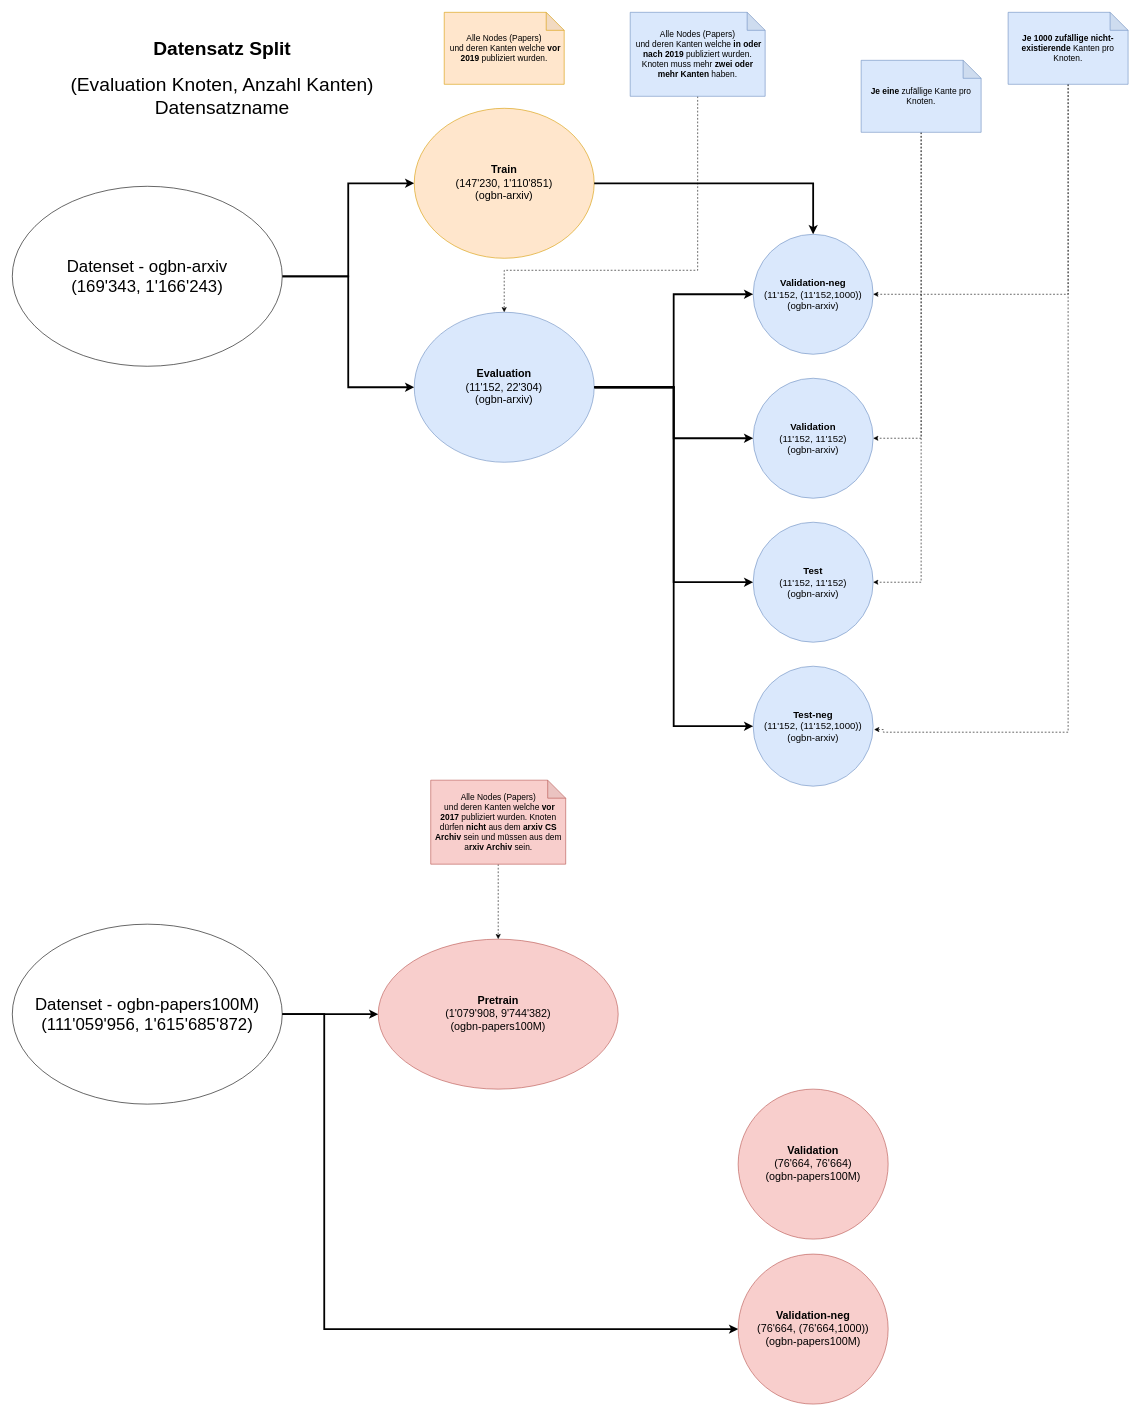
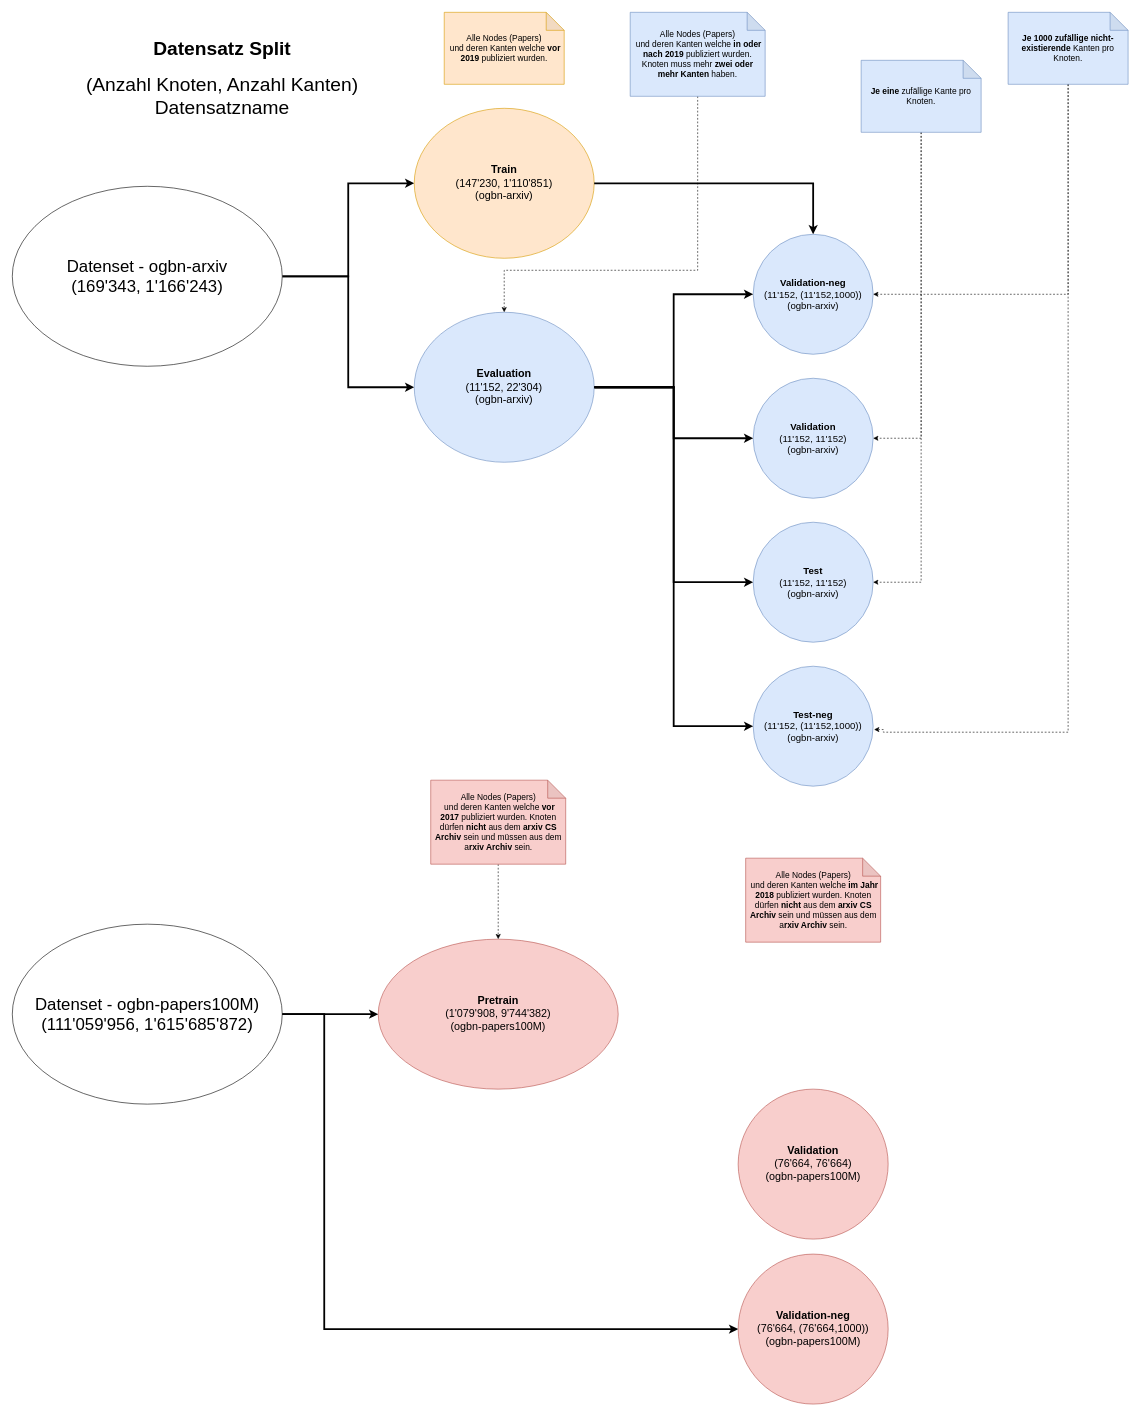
node "Datensatz Split (Evaluation Knoten, Anzahl Kanten) Datensatzname": label "Datensatz Split (Evaluation Knoten, Anzahl Kanten) Datensatzname" -> "Datensatz Split (Anzahl Knoten, Anzahl Kanten) Datensatzname"
node "Alle Nodes (Papers) und deren Kanten welche im Jahr 2018 publiziert wurden. Knoten dürfen nicht aus dem arxiv CS Archiv sein und müssen aus dem arxiv Archiv sein.": added
